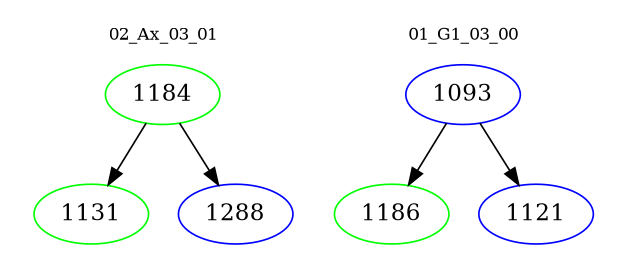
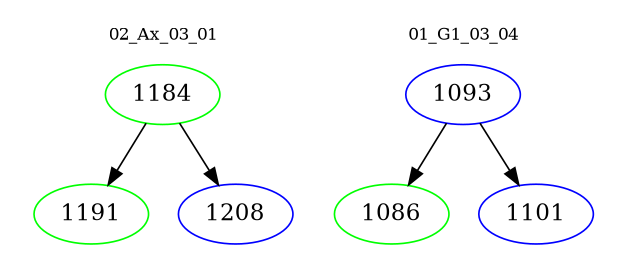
cluster "01_G1_03_00": label "01_G1_03_00" -> "01_G1_03_04"
node "1131": label "1131" -> "1191"
node "1288": label "1288" -> "1208"
node "1186": label "1186" -> "1086"
node "1121": label "1121" -> "1101"
